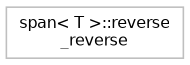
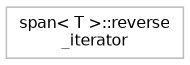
node "span< T >::reverse _reverse": label "span< T >::reverse _reverse" -> "span< T >::reverse _iterator"
